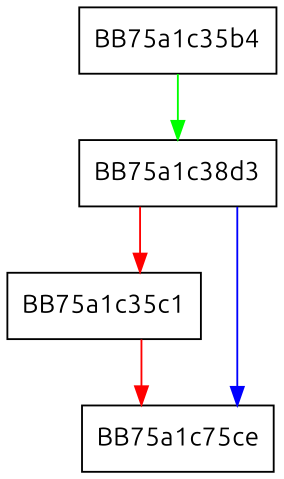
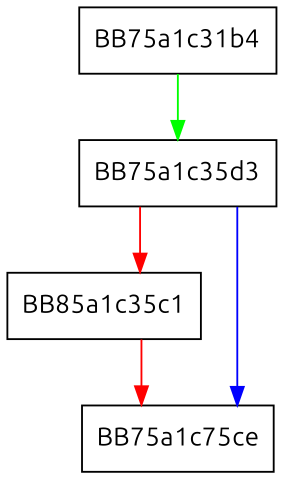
node "BB75a1c35b4": label "BB75a1c35b4" -> "BB75a1c31b4"
node "BB75a1c38d3": label "BB75a1c38d3" -> "BB75a1c35d3"
node "BB75a1c35c1": label "BB75a1c35c1" -> "BB85a1c35c1"
